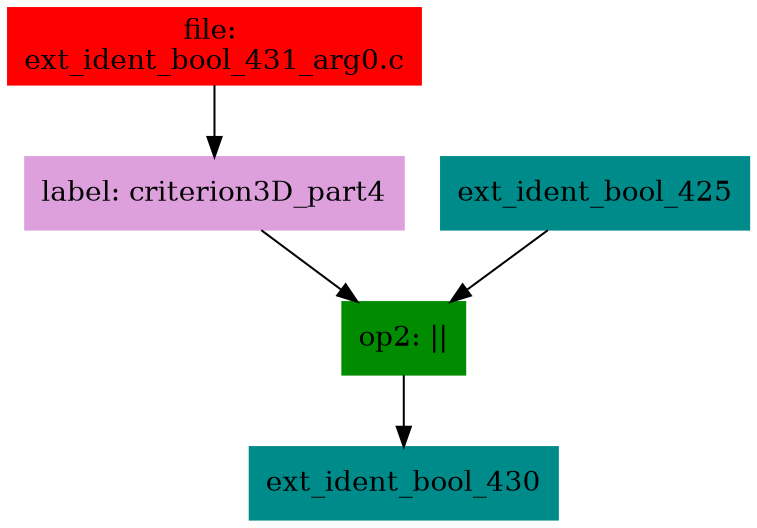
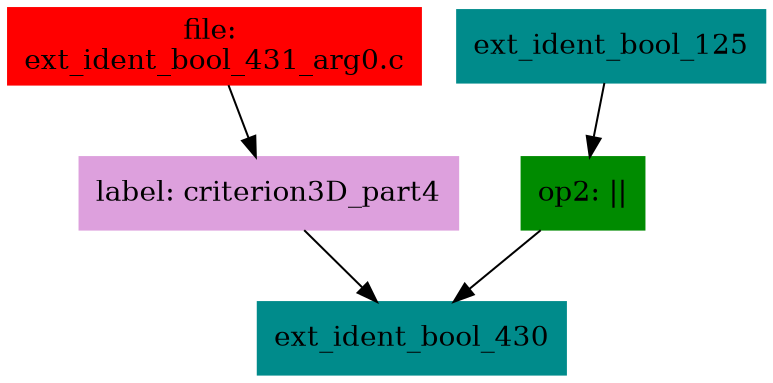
node "ext_ident_bool_425": label "ext_ident_bool_425" -> "ext_ident_bool_125"
edge "label: criterion3D_part4" -> "op2: ||": now "label: criterion3D_part4" -> "ext_ident_bool_430"
